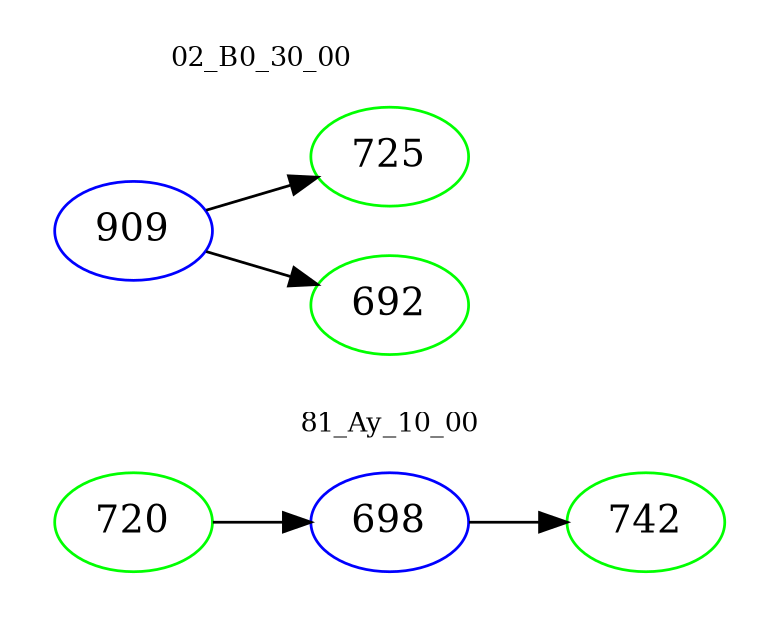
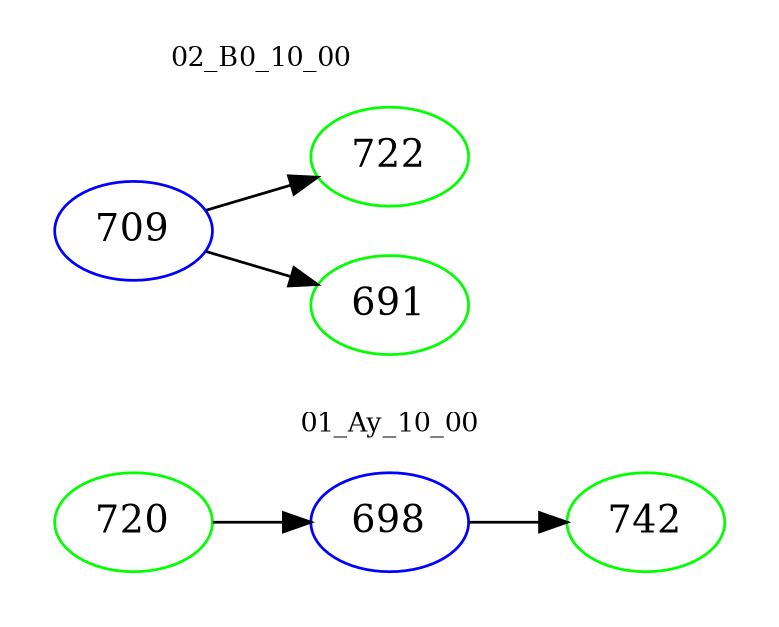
cluster "02_B0_30_00": label "02_B0_30_00" -> "02_B0_10_00"
node "725": label "725" -> "722"
node "909": label "909" -> "709"
node "692": label "692" -> "691"
cluster "81_Ay_10_00": label "81_Ay_10_00" -> "01_Ay_10_00"
